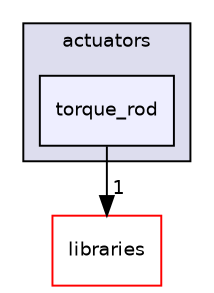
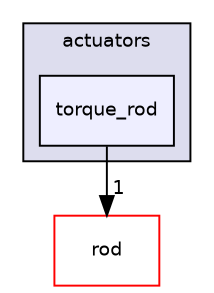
node "libraries": label "libraries" -> "rod"
